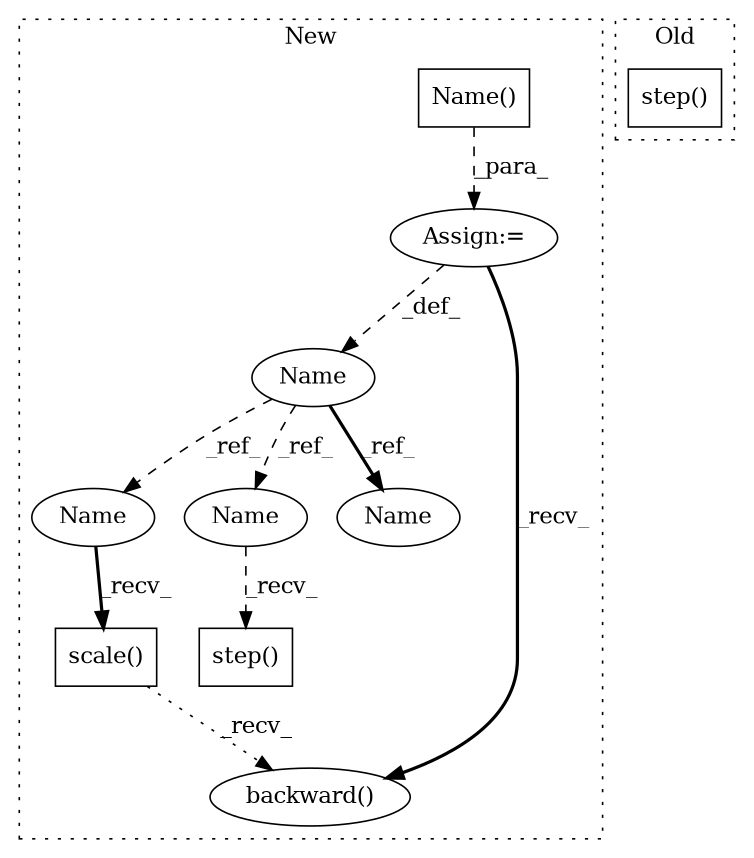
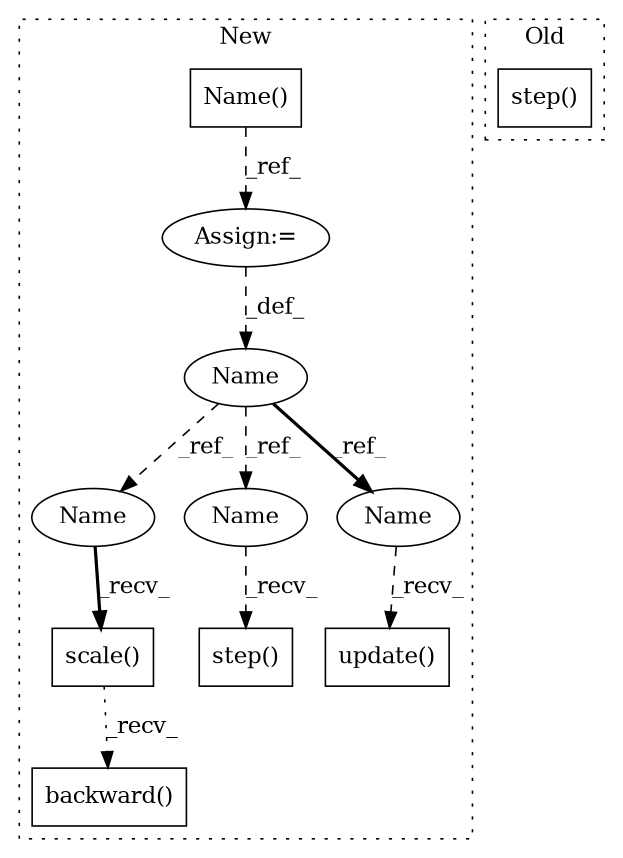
edge "Name()" -> "Assign:=": label "_para_" -> "_ref_"
edge "Assign:=" -> "backward()": removed, label "_recv_"
node "update()": added
node "backward()": shape ellipse -> box
